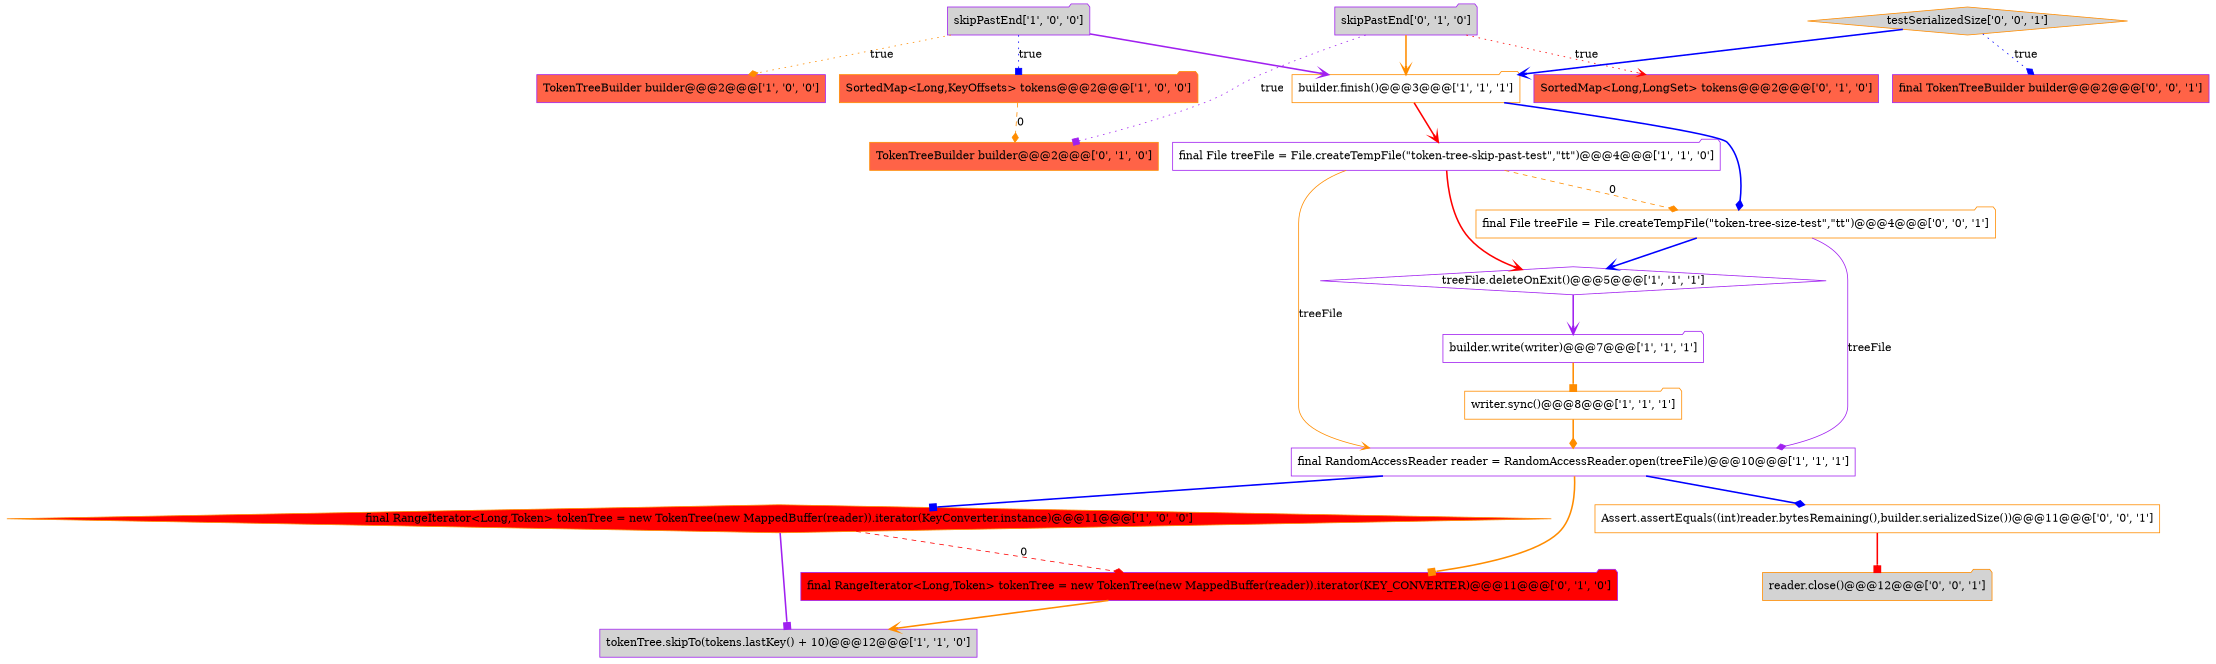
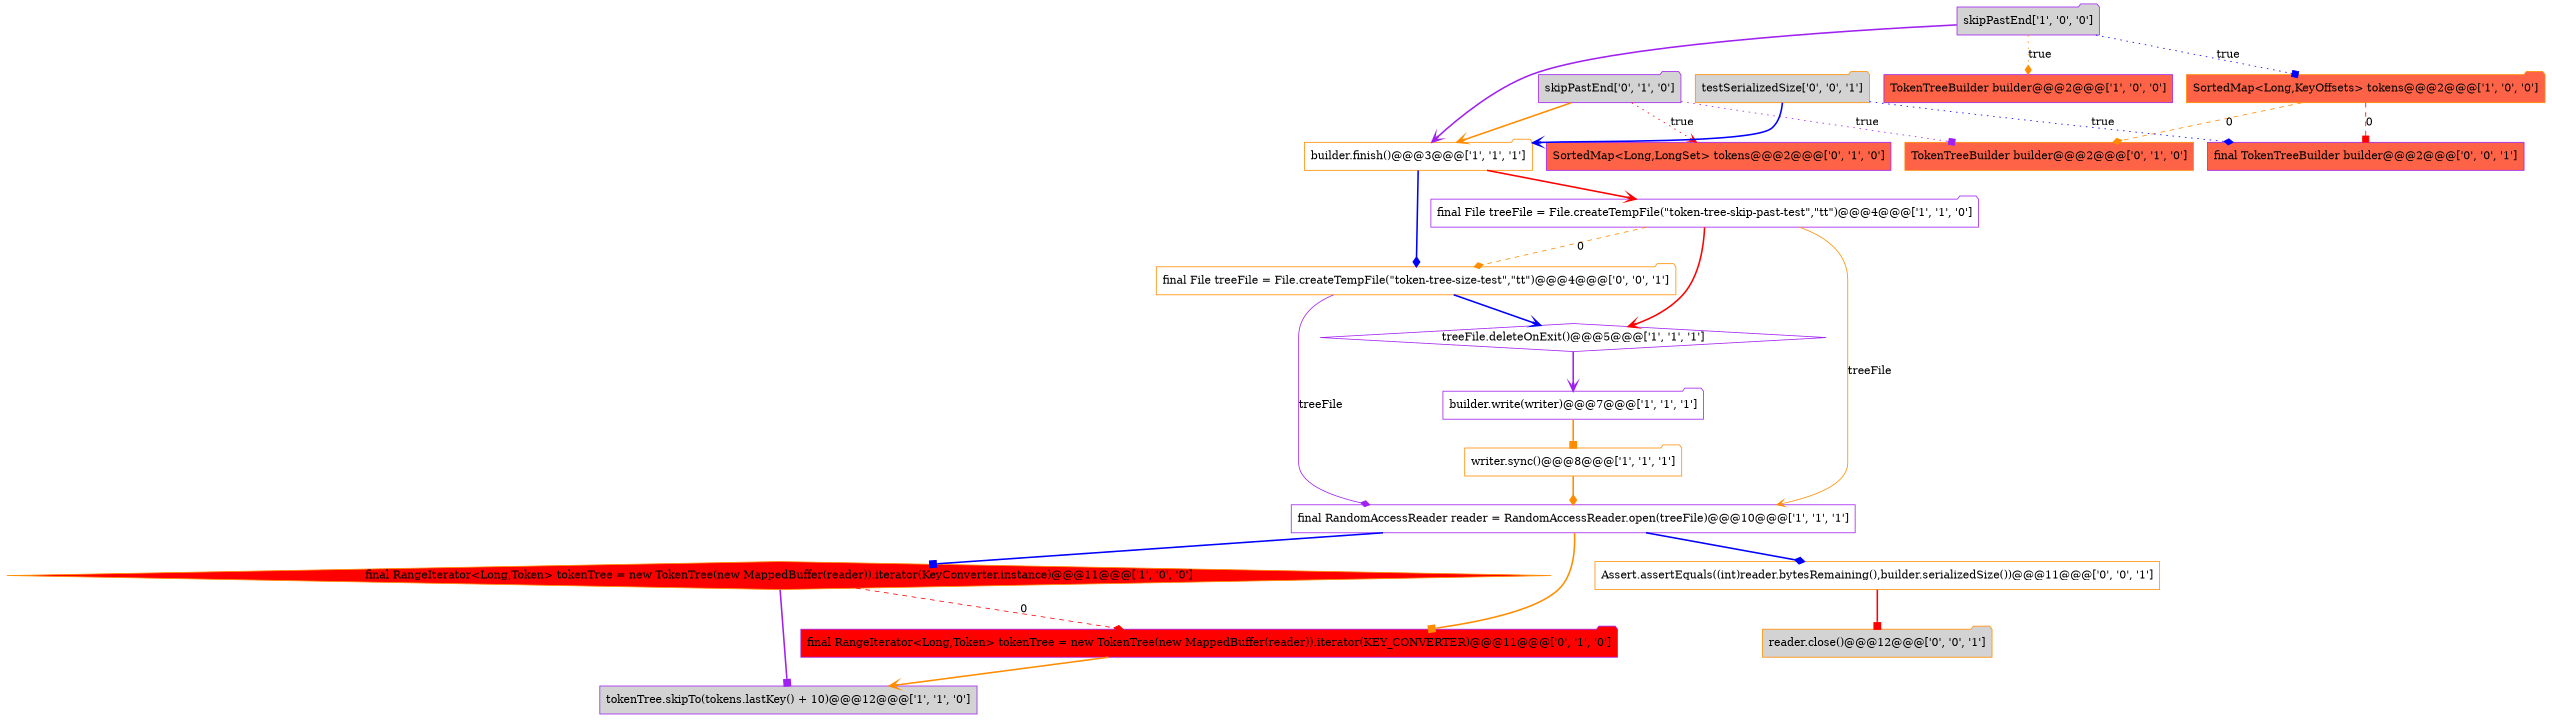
node "testSerializedSize['0', '0', '1']": shape diamond -> folder
edge "SortedMap<Long,KeyOffsets> tokens@@@2@@@['1', '0', '0']" -> "final TokenTreeBuilder builder@@@2@@@['0', '0', '1']": added, label "0"
